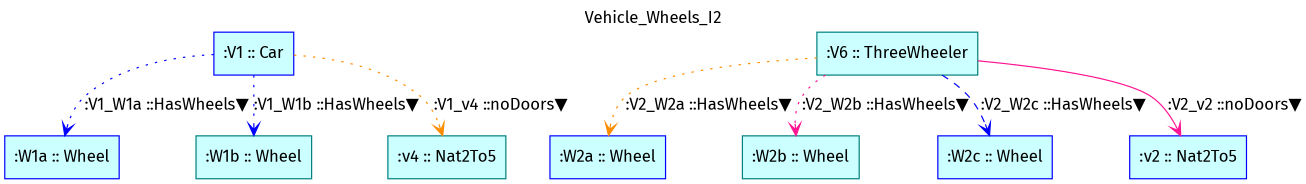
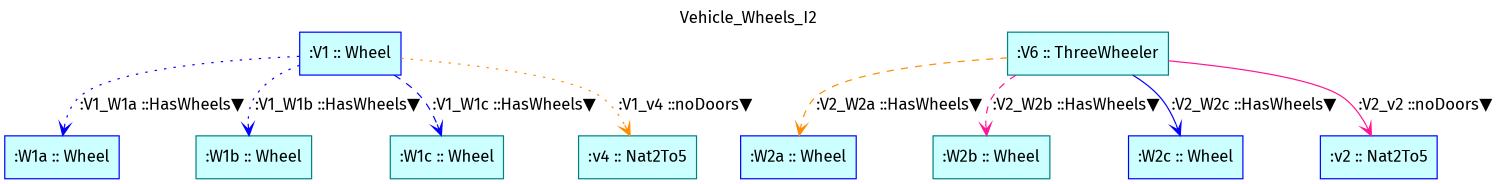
node ":V1 :: Car": label ":V1 :: Car" -> ":V1 :: Wheel"
edge ":V6 :: ThreeWheeler" -> ":W2a :: Wheel": style dotted -> dashed
edge ":V6 :: ThreeWheeler" -> ":W2b :: Wheel": style dotted -> dashed
edge ":V6 :: ThreeWheeler" -> ":W2c :: Wheel": style dashed -> solid
node ":W1c :: Wheel": added
